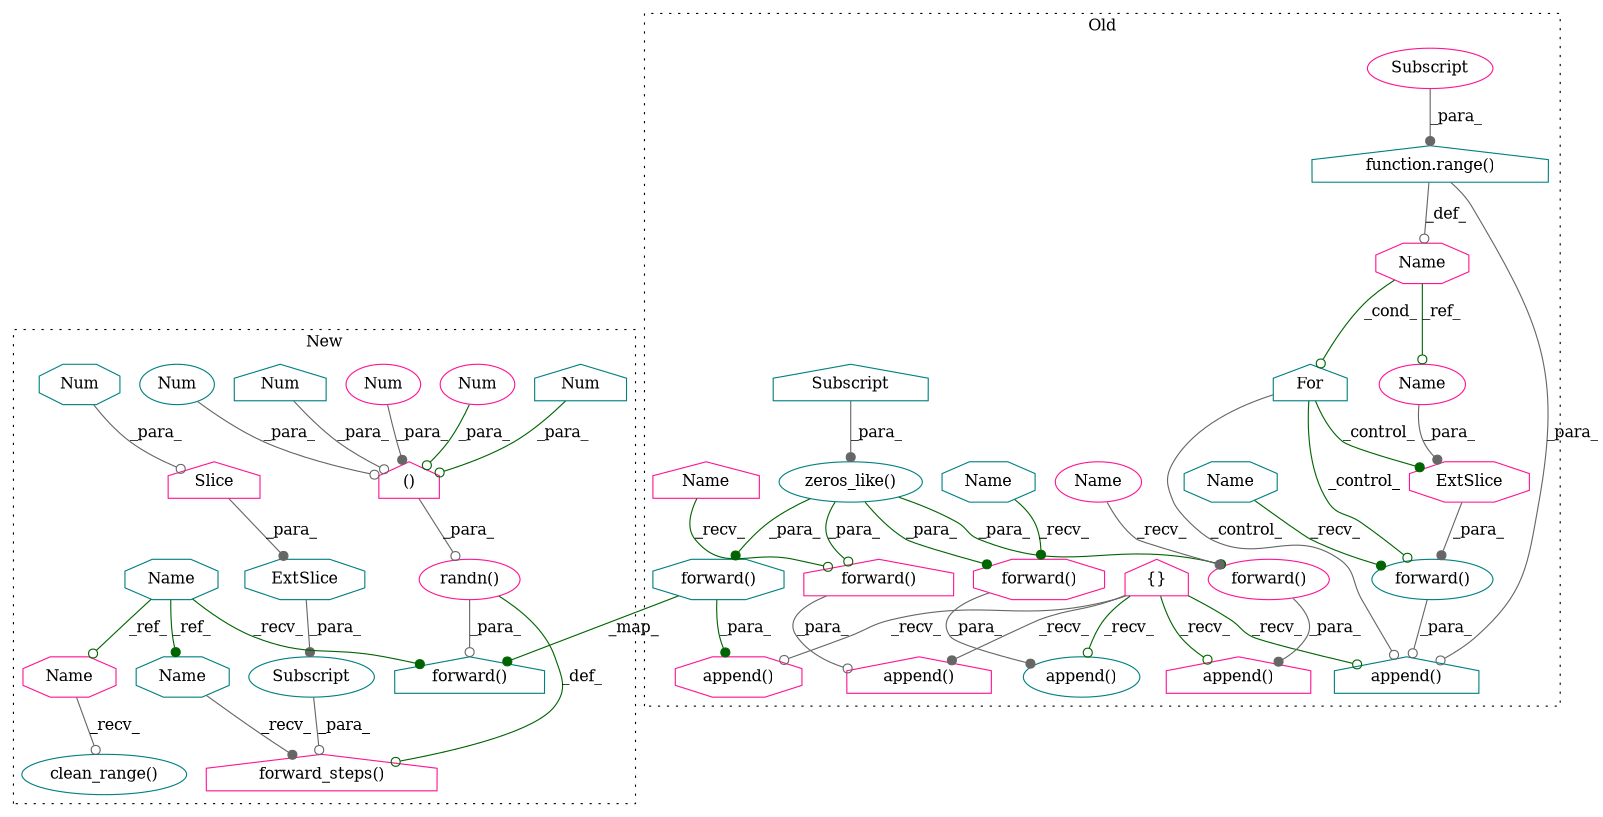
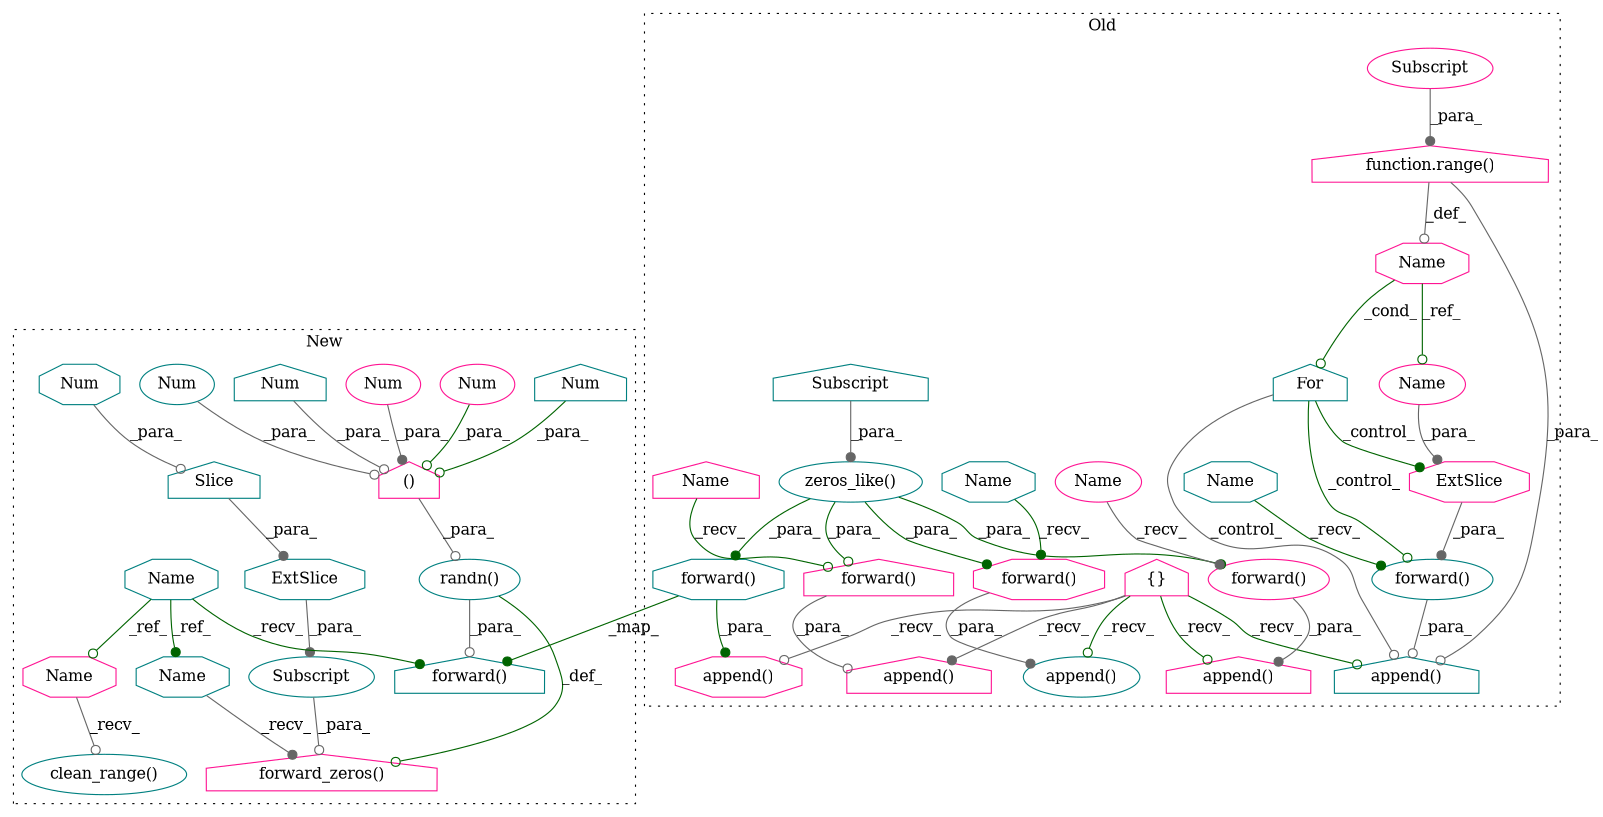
node "function.range()": color teal -> deeppink
node "Slice": color deeppink -> teal
node "randn()": color deeppink -> teal
node "forward_steps()": label "forward_steps()" -> "forward_zeros()"
